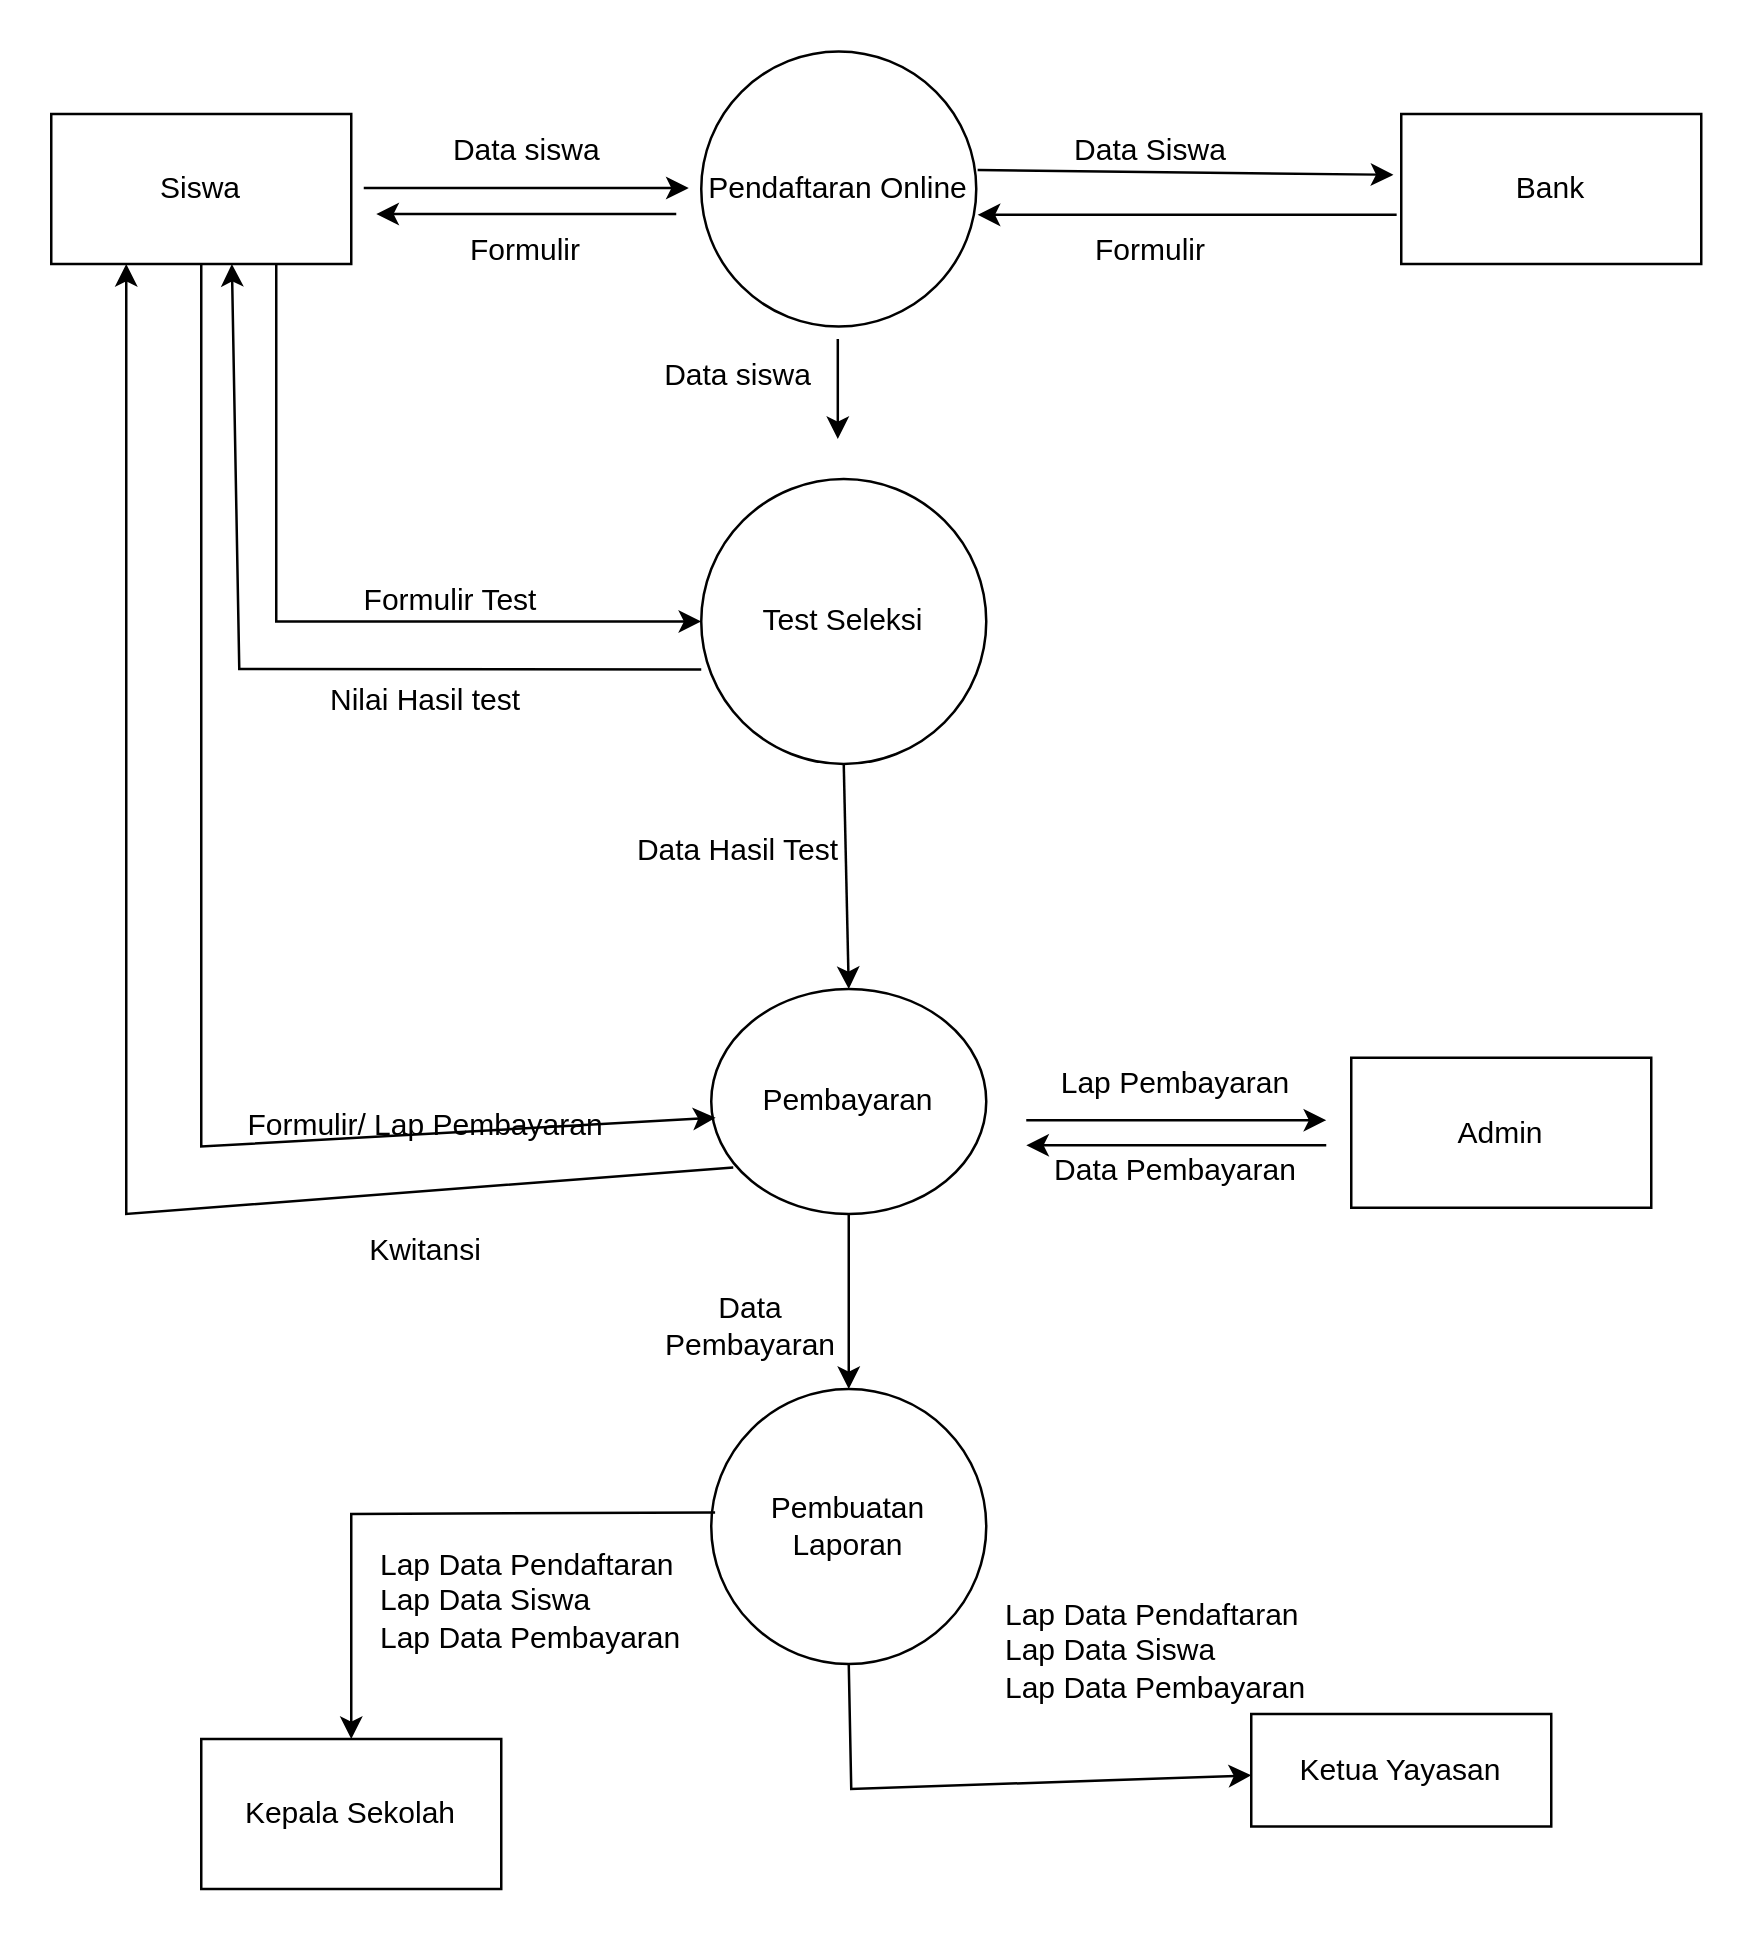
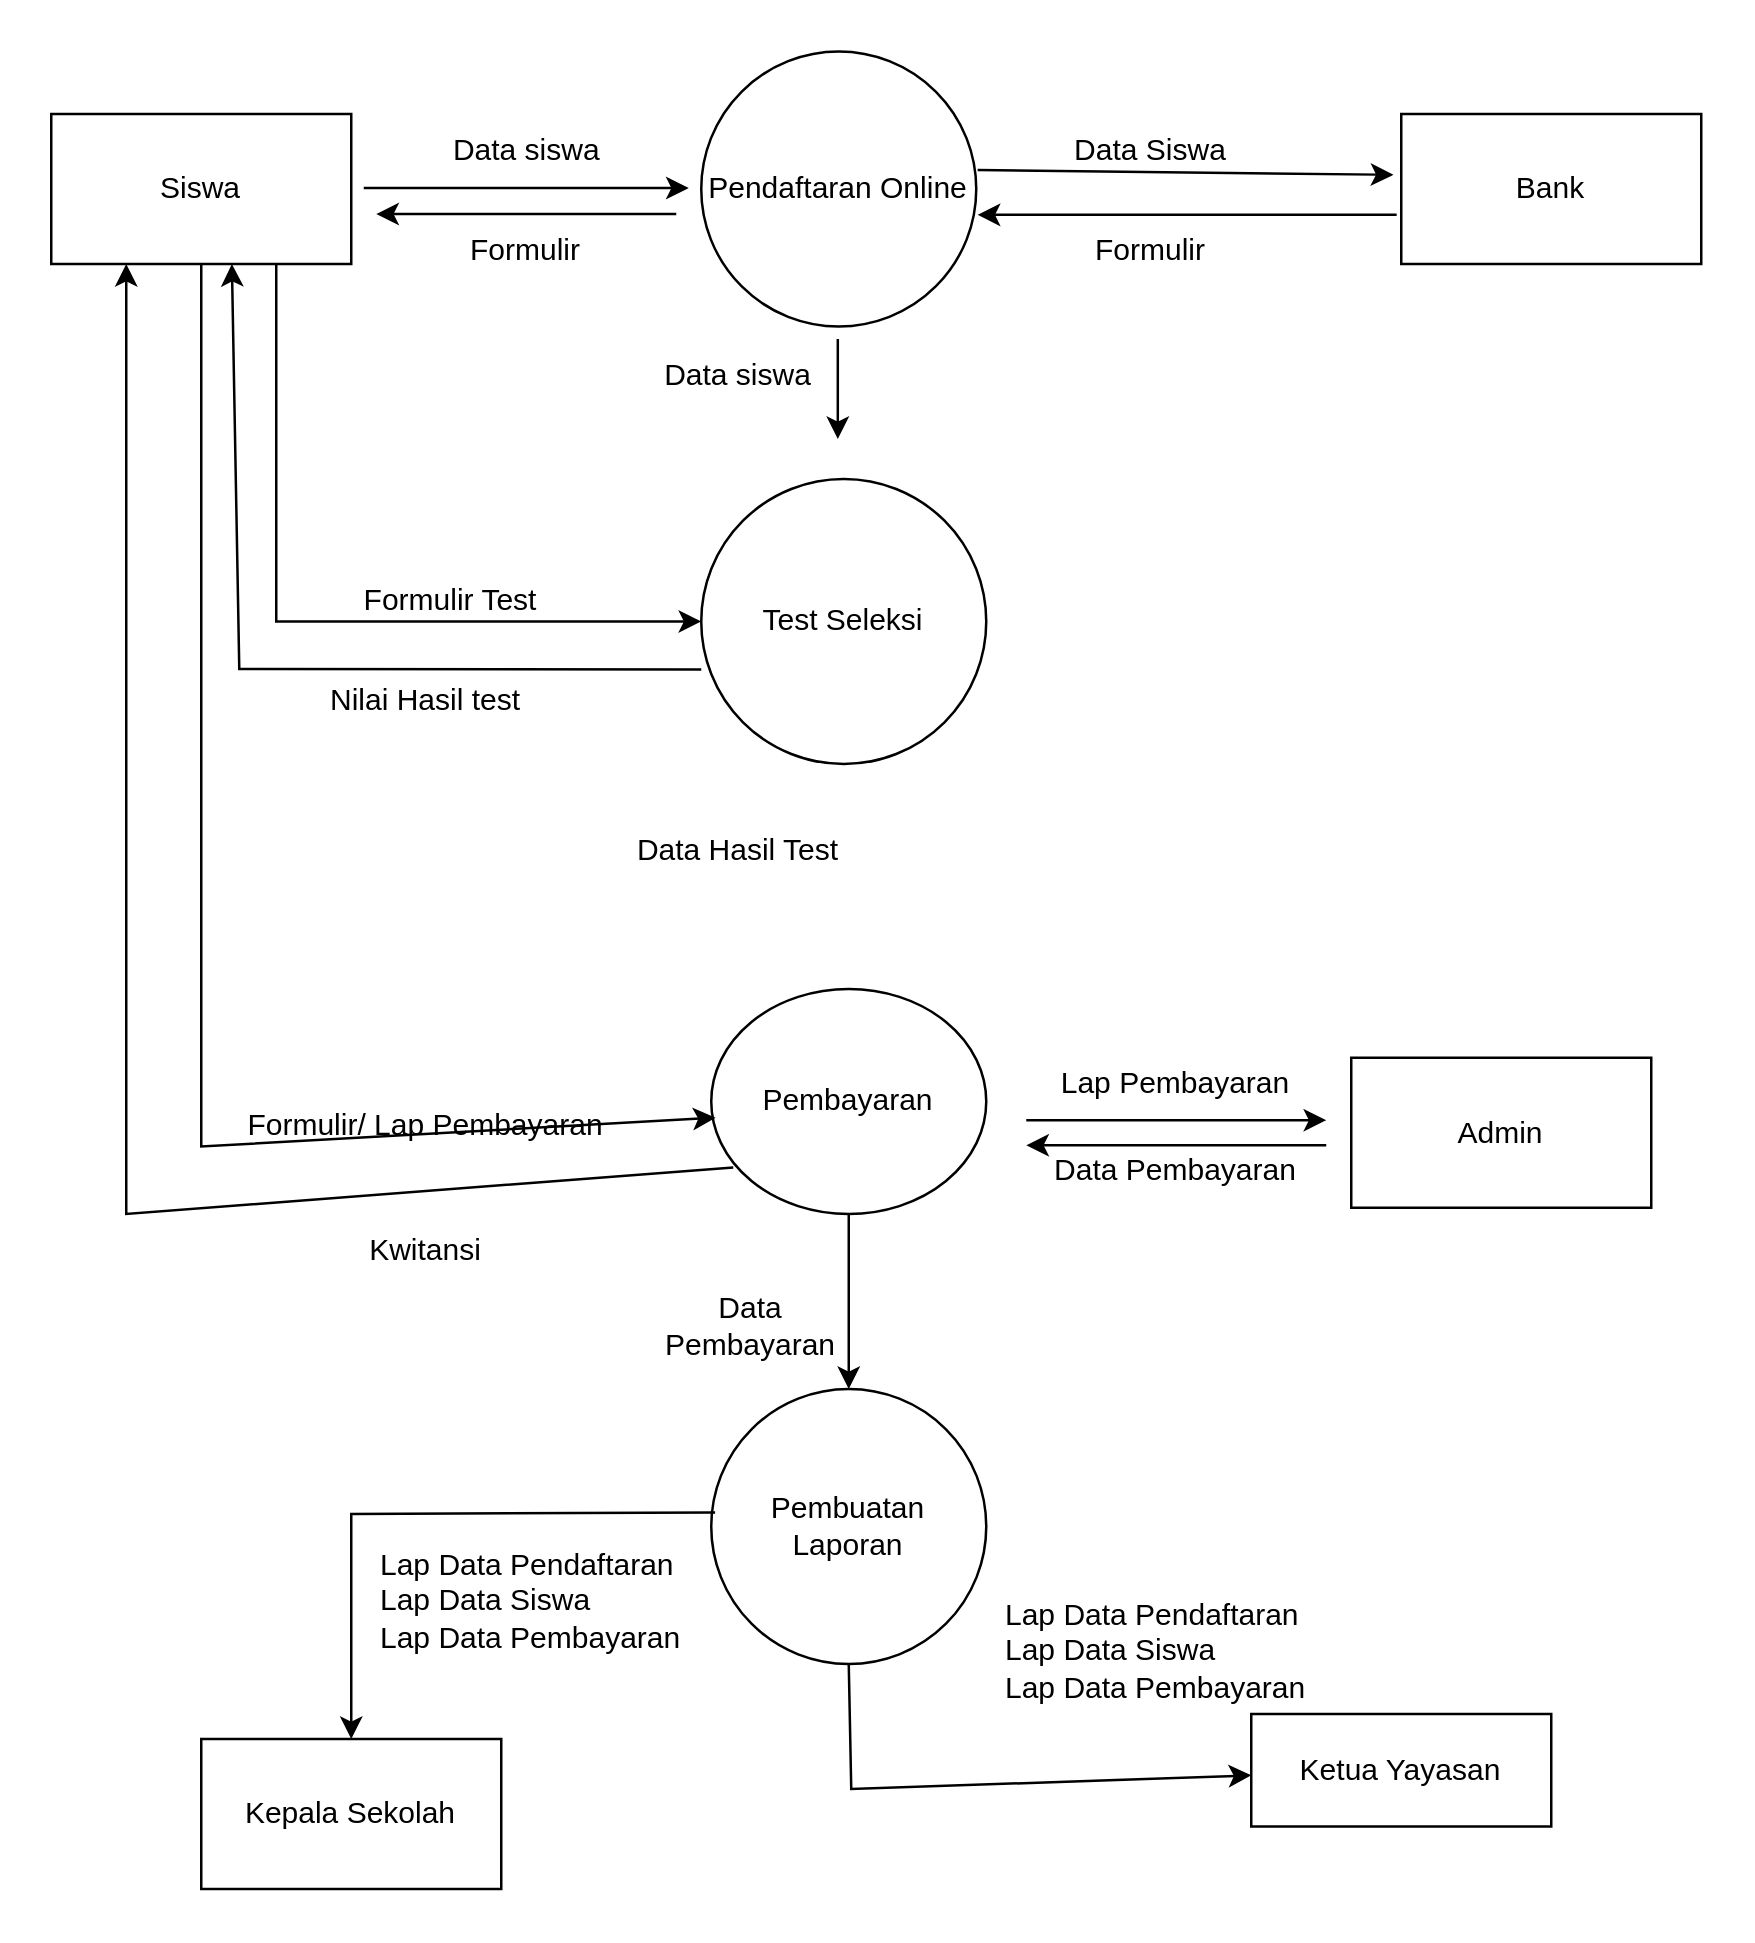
edge "Test Seleksi" -> "Pembayaran": removed
